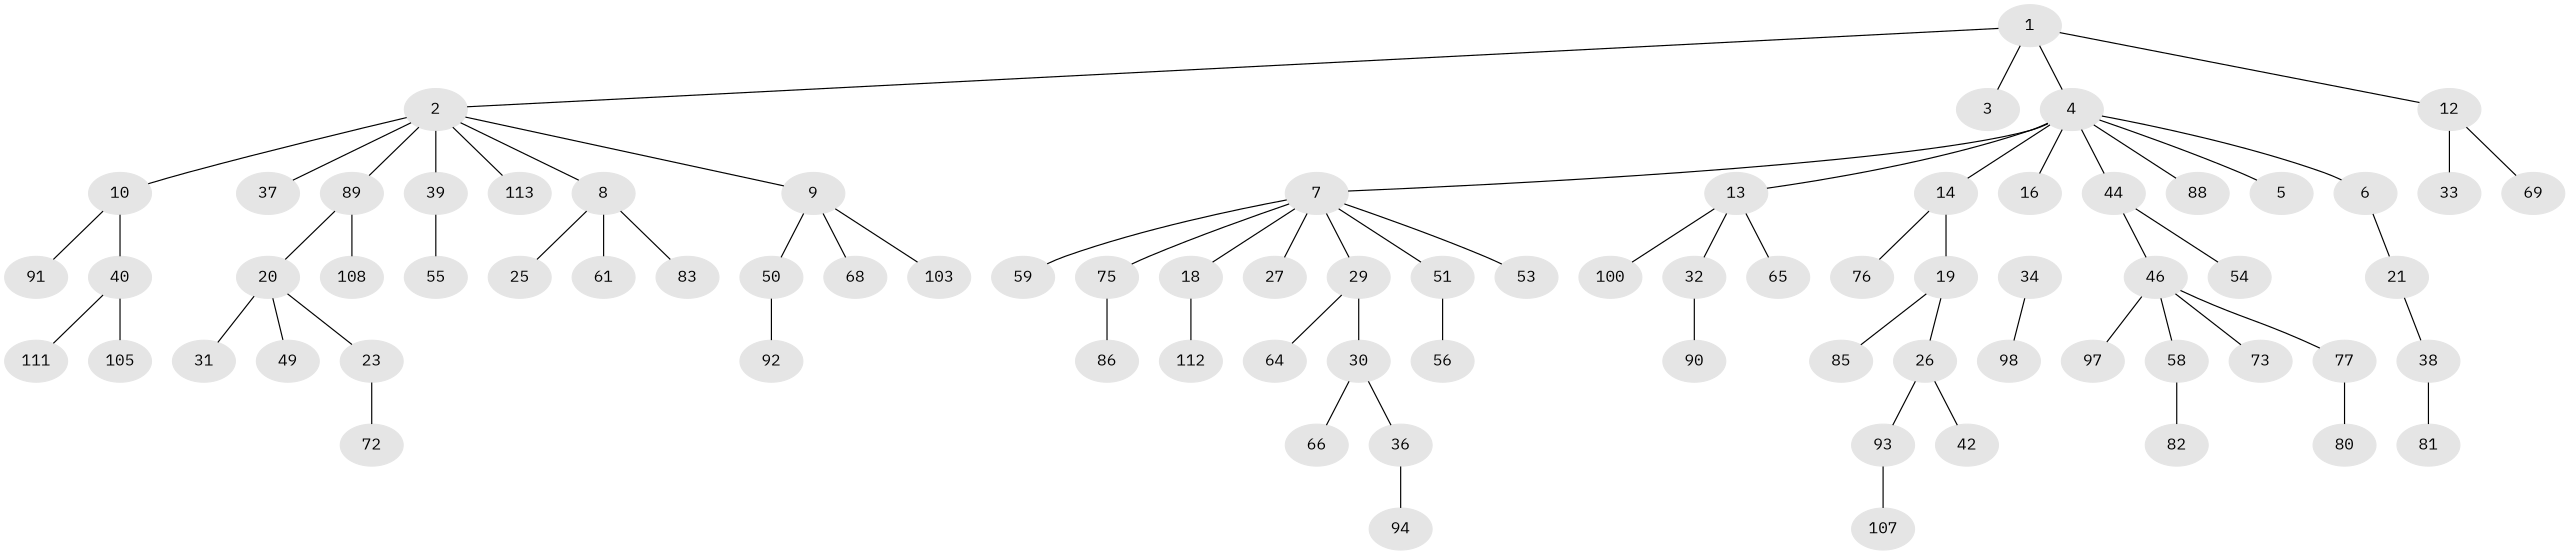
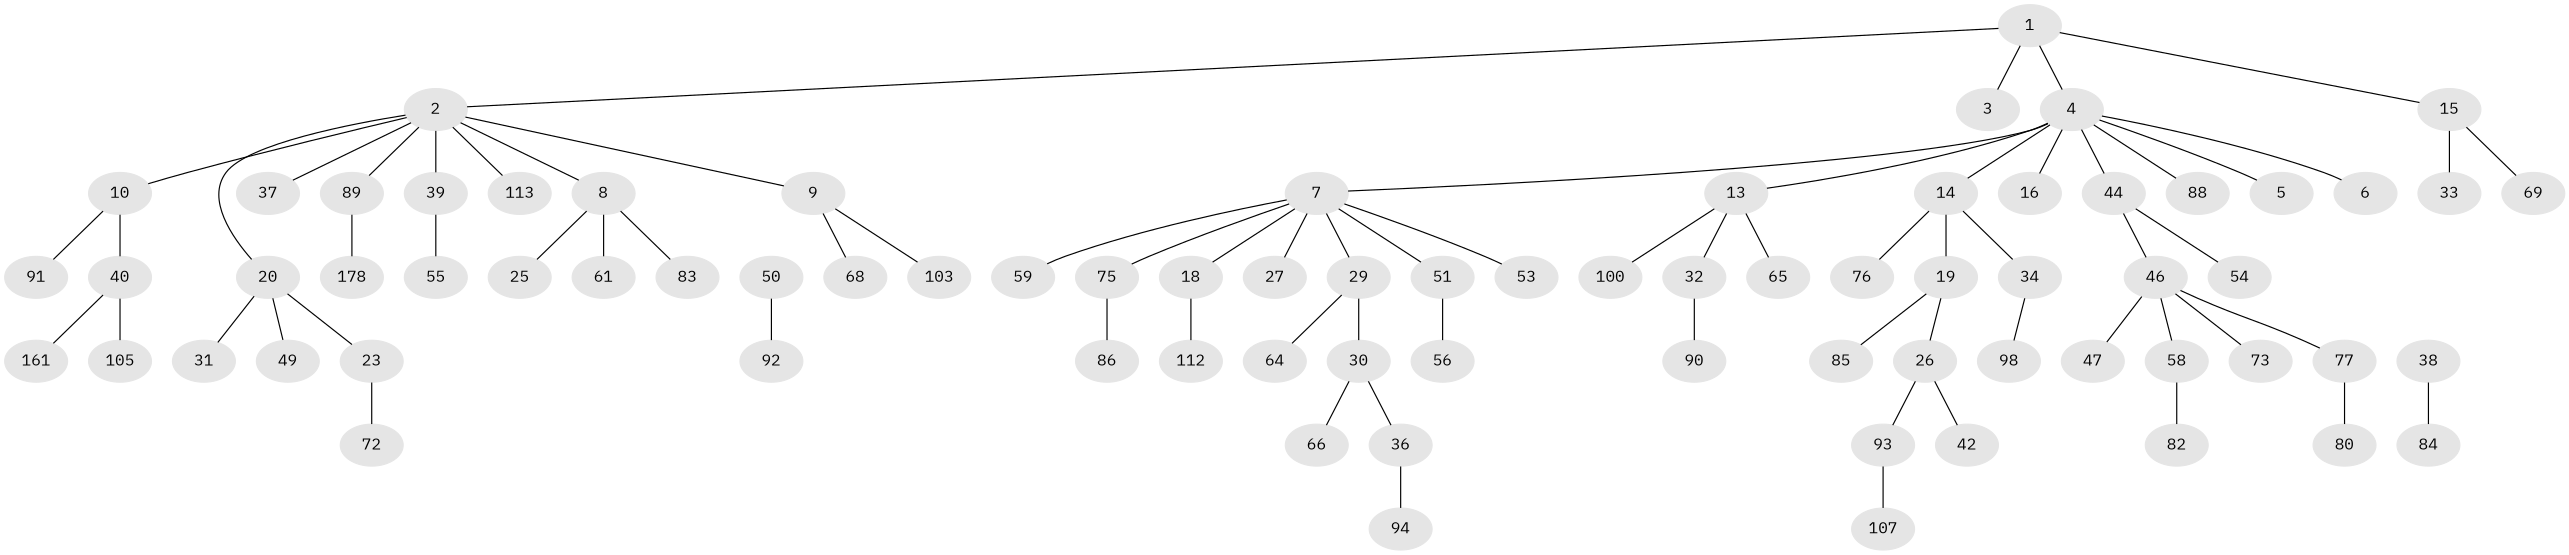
node "12": label "12" -> "15"
edge "89" -- "20": now "2" -- "20"
edge "9" -- "50": removed
edge "14" -- "34": added
node "108": label "108" -> "178"
node "21": removed
node "111": label "111" -> "161"
node "97": label "97" -> "47"
node "81": label "81" -> "84"
